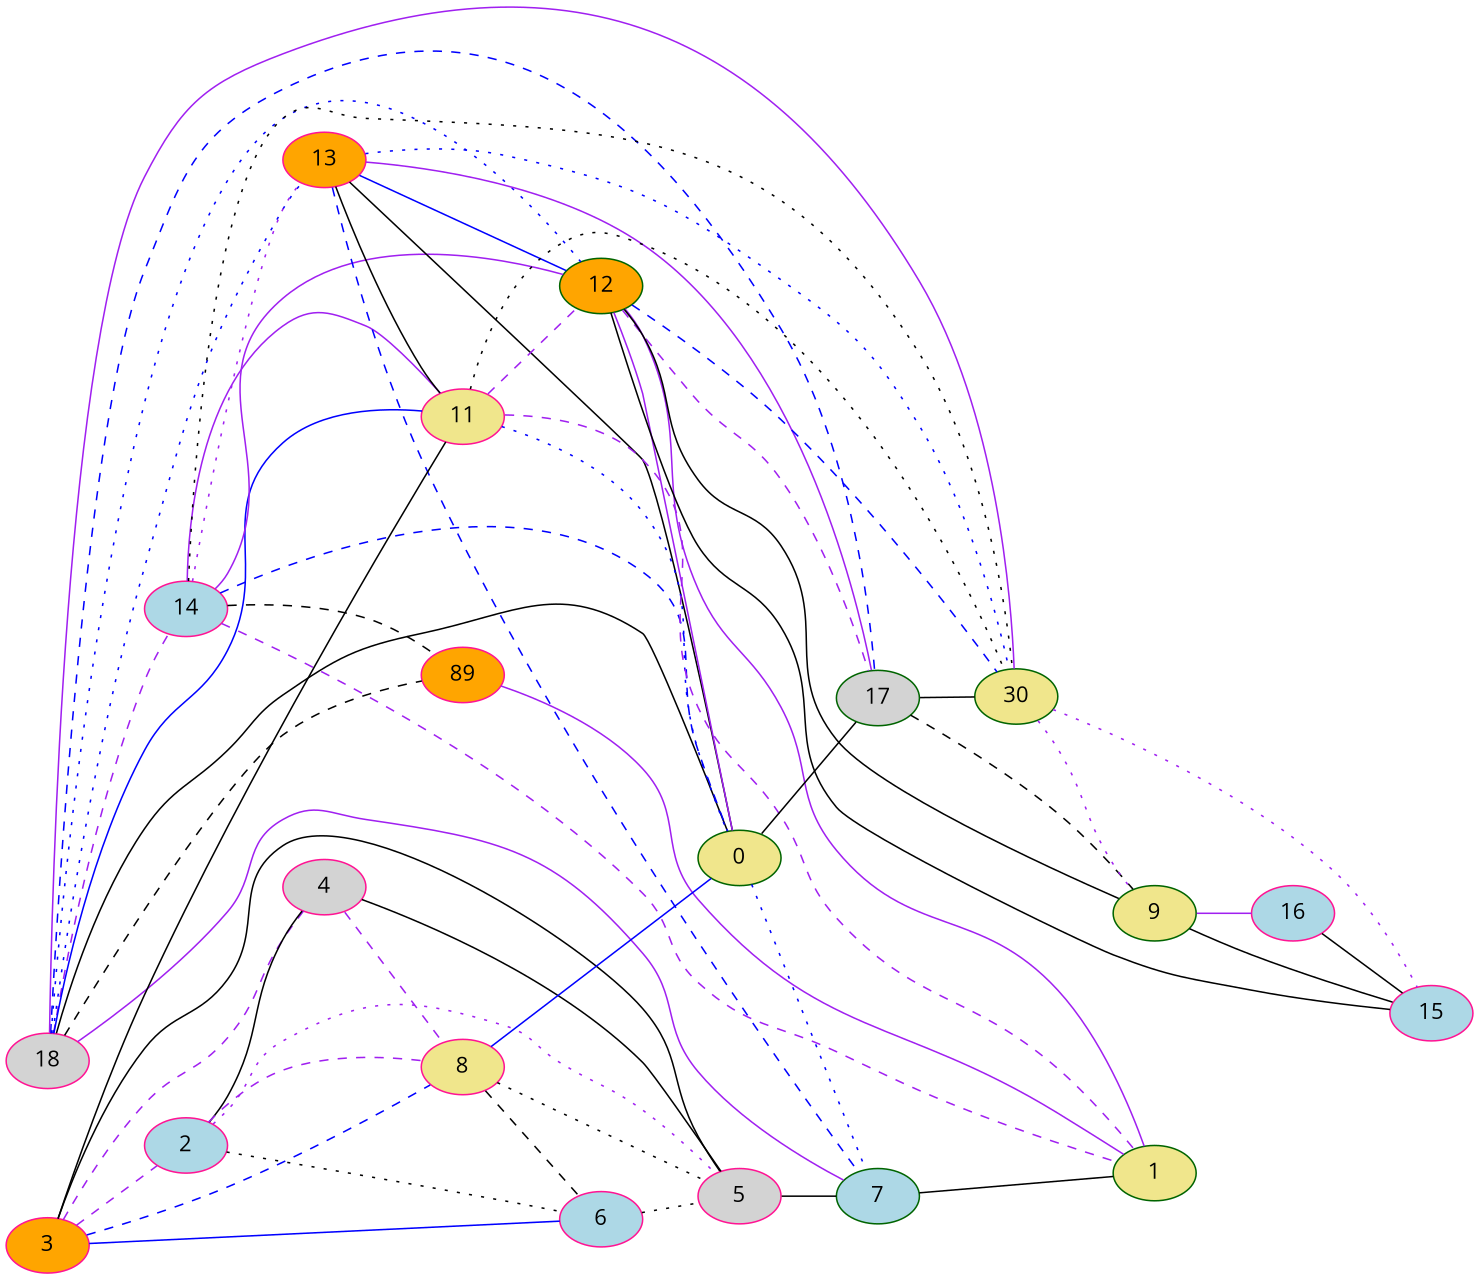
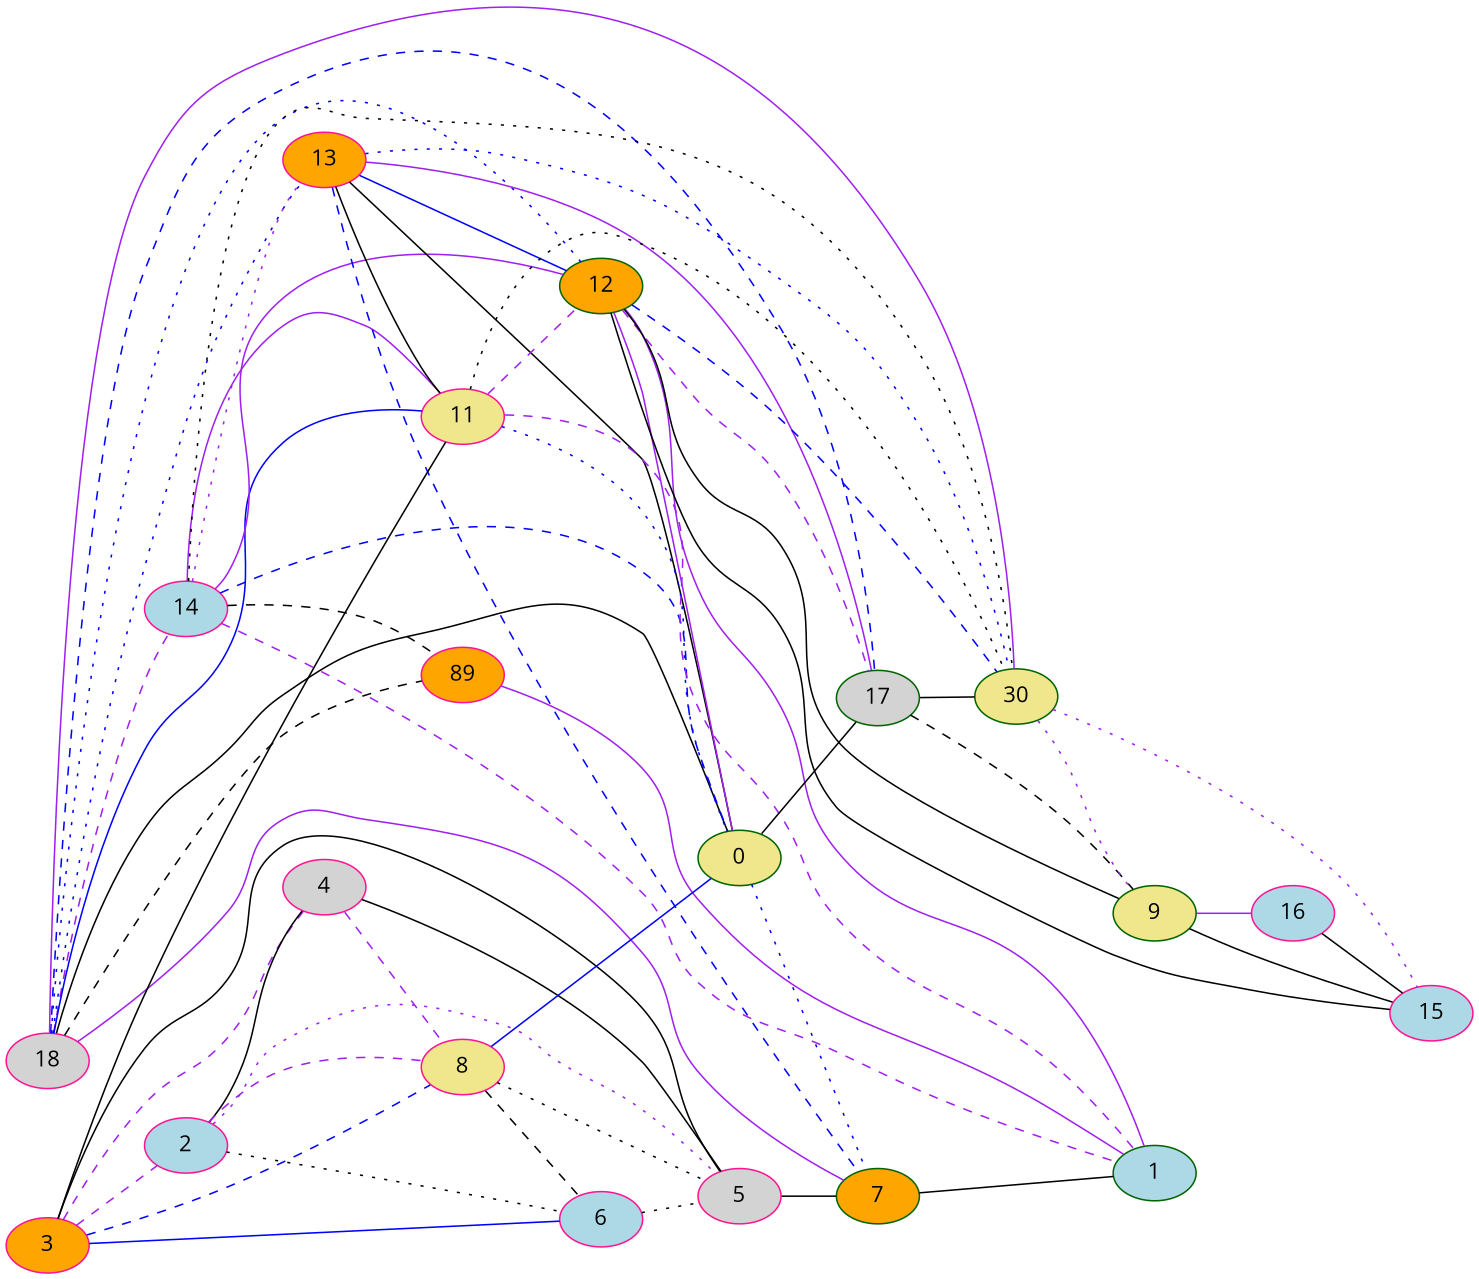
node "1": fillcolor khaki -> lightblue
node "7": fillcolor lightblue -> orange
